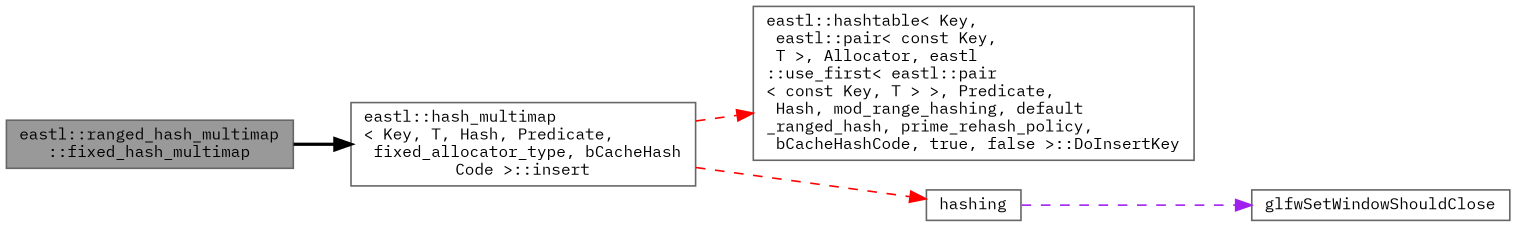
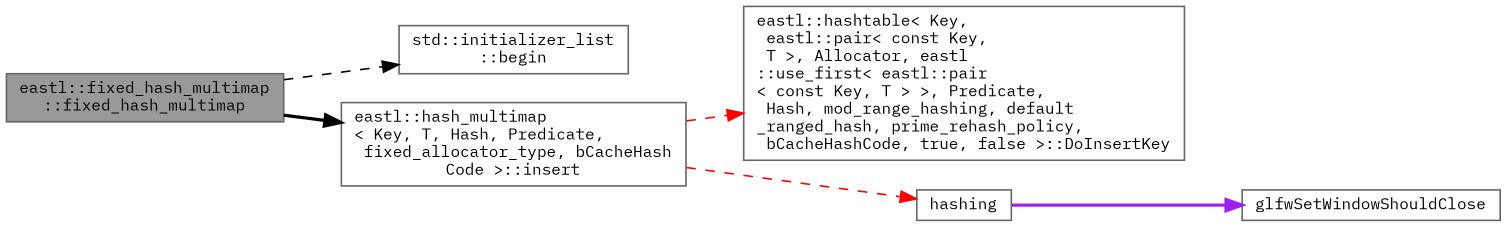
node "std::initializer_list ::begin": added
node "eastl::ranged_hash_multimap ::fixed_hash_multimap": label "eastl::ranged_hash_multimap ::fixed_hash_multimap" -> "eastl::fixed_hash_multimap ::fixed_hash_multimap"
edge "hashing" -> "glfwSetWindowShouldClose": style dashed -> bold
